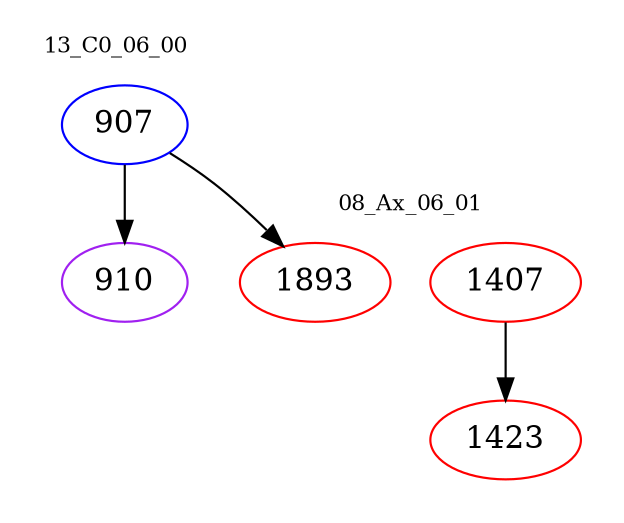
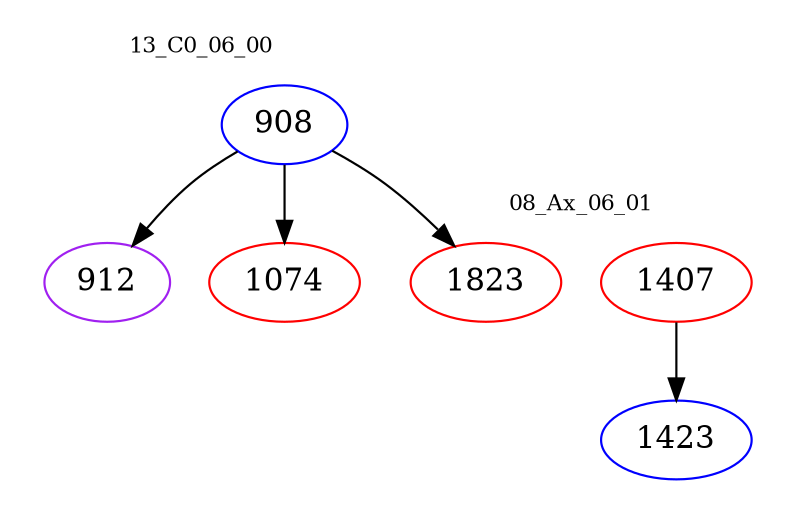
node "907": label "907" -> "908"
node "910": label "910" -> "912"
node "1074": added
node "1893": label "1893" -> "1823"
node "1423": color red -> blue
